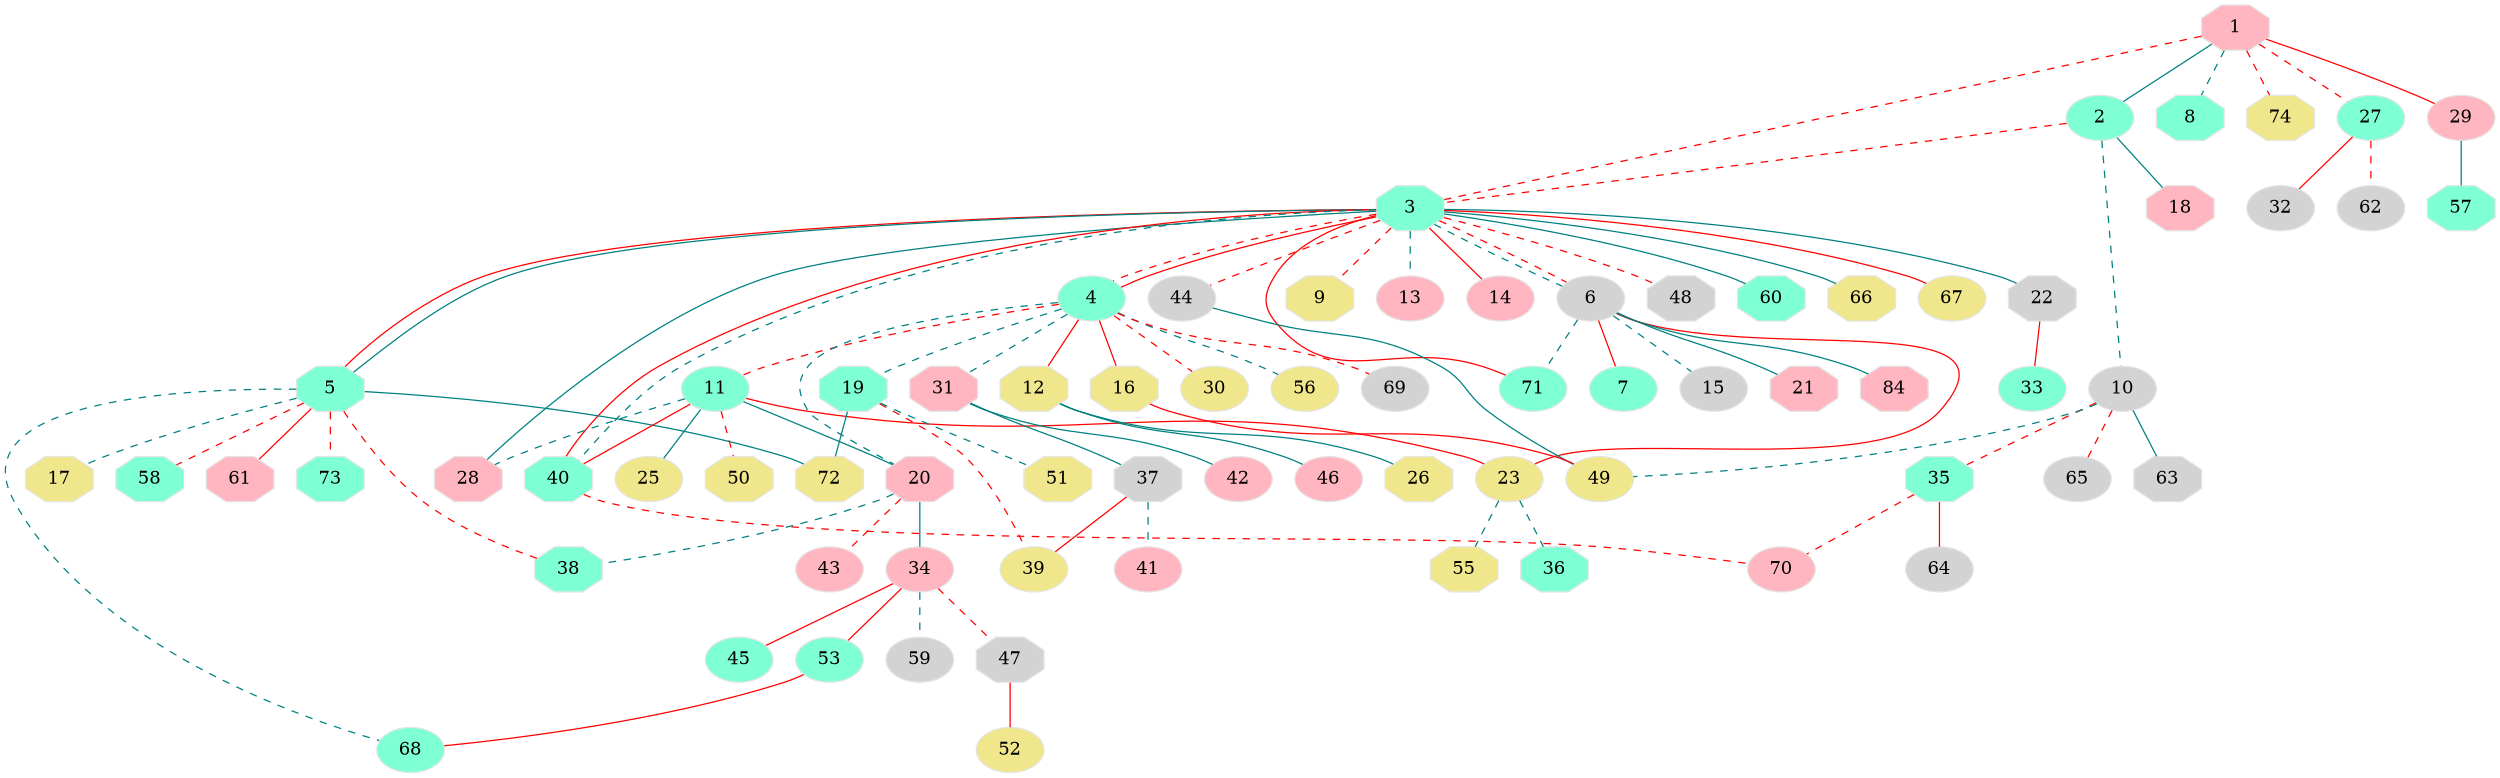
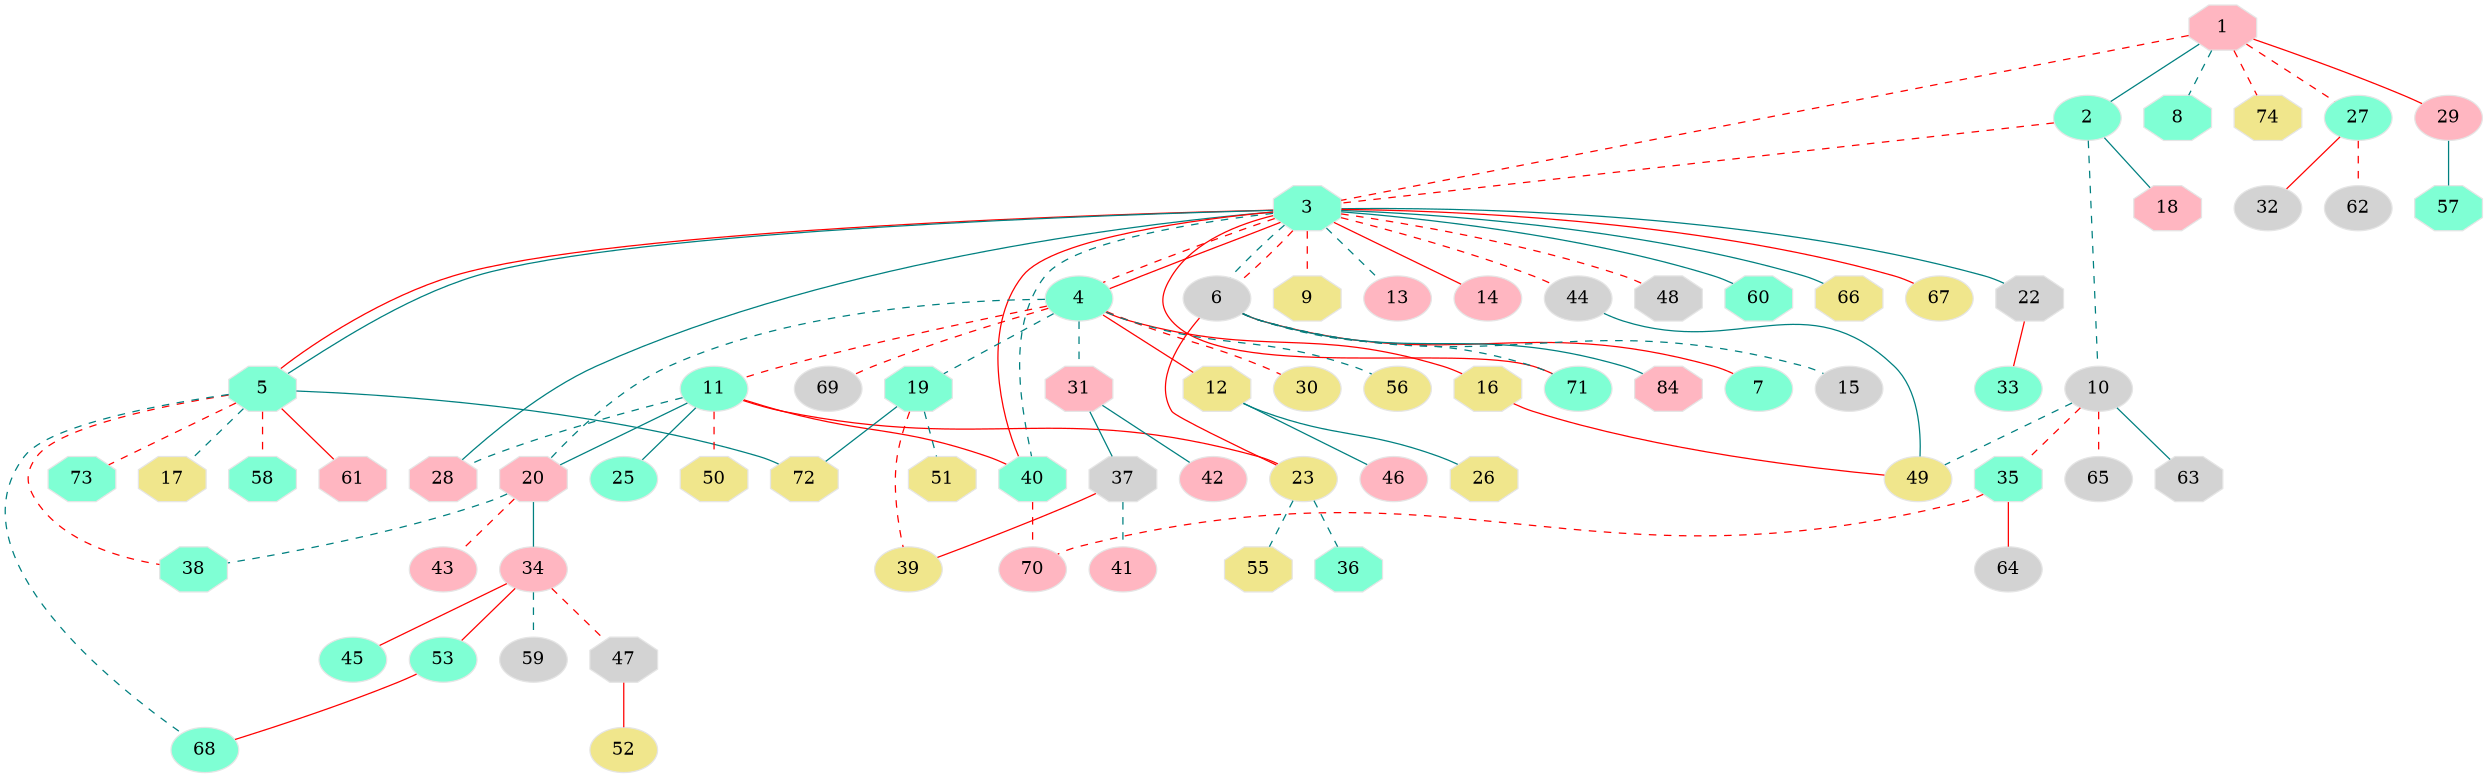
node "21": removed
node "25": fillcolor khaki -> aquamarine
